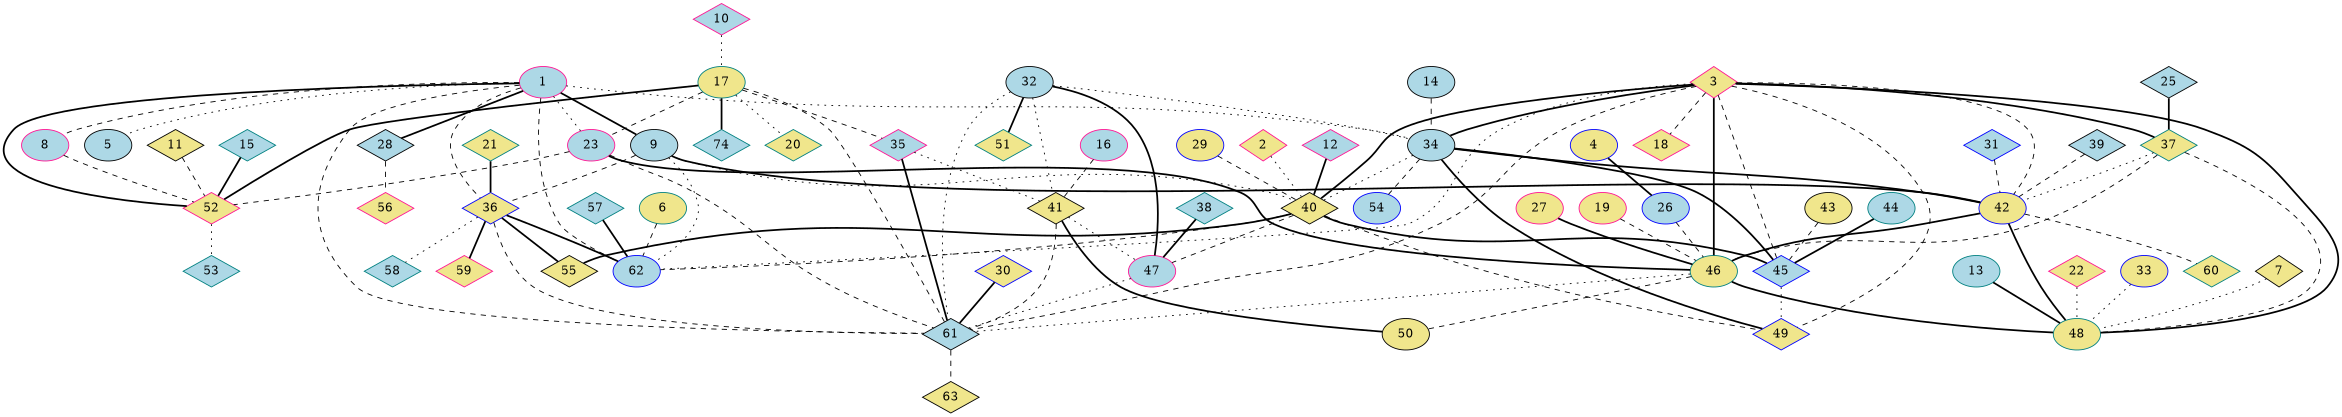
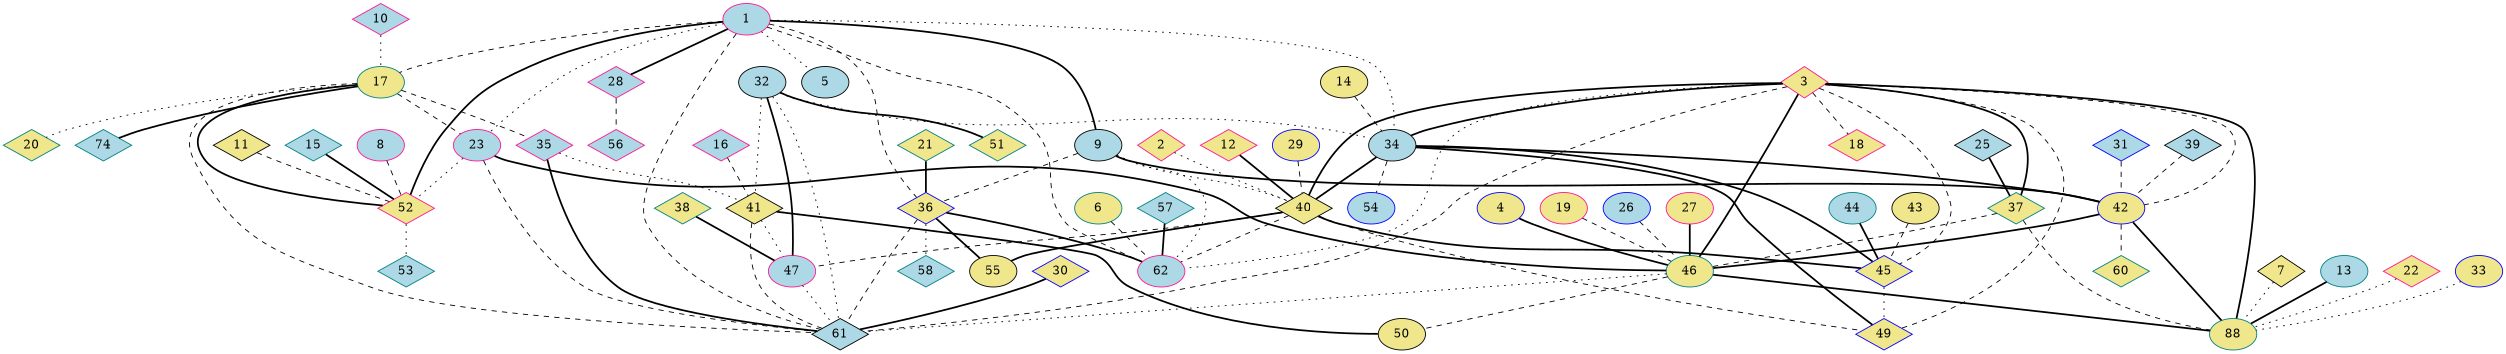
node "14": fillcolor lightblue -> khaki
edge "1" -- "8": now "1" -- "17"
node "28": color black -> deeppink
node "16": shape ellipse -> diamond
node "12": fillcolor lightblue -> khaki
edge "4" -- "26": now "4" -- "46"
edge "37" -- "42": removed
edge "34" -- "40": style dotted -> bold
edge "23" -- "52": style dashed -> dotted
node "56": fillcolor khaki -> lightblue
node "38": fillcolor lightblue -> khaki
node "59": removed
node "55": shape diamond -> ellipse
node "62": color blue -> deeppink
node "45": fillcolor lightblue -> khaki
node "48": label "48" -> "88"
node "63": removed
